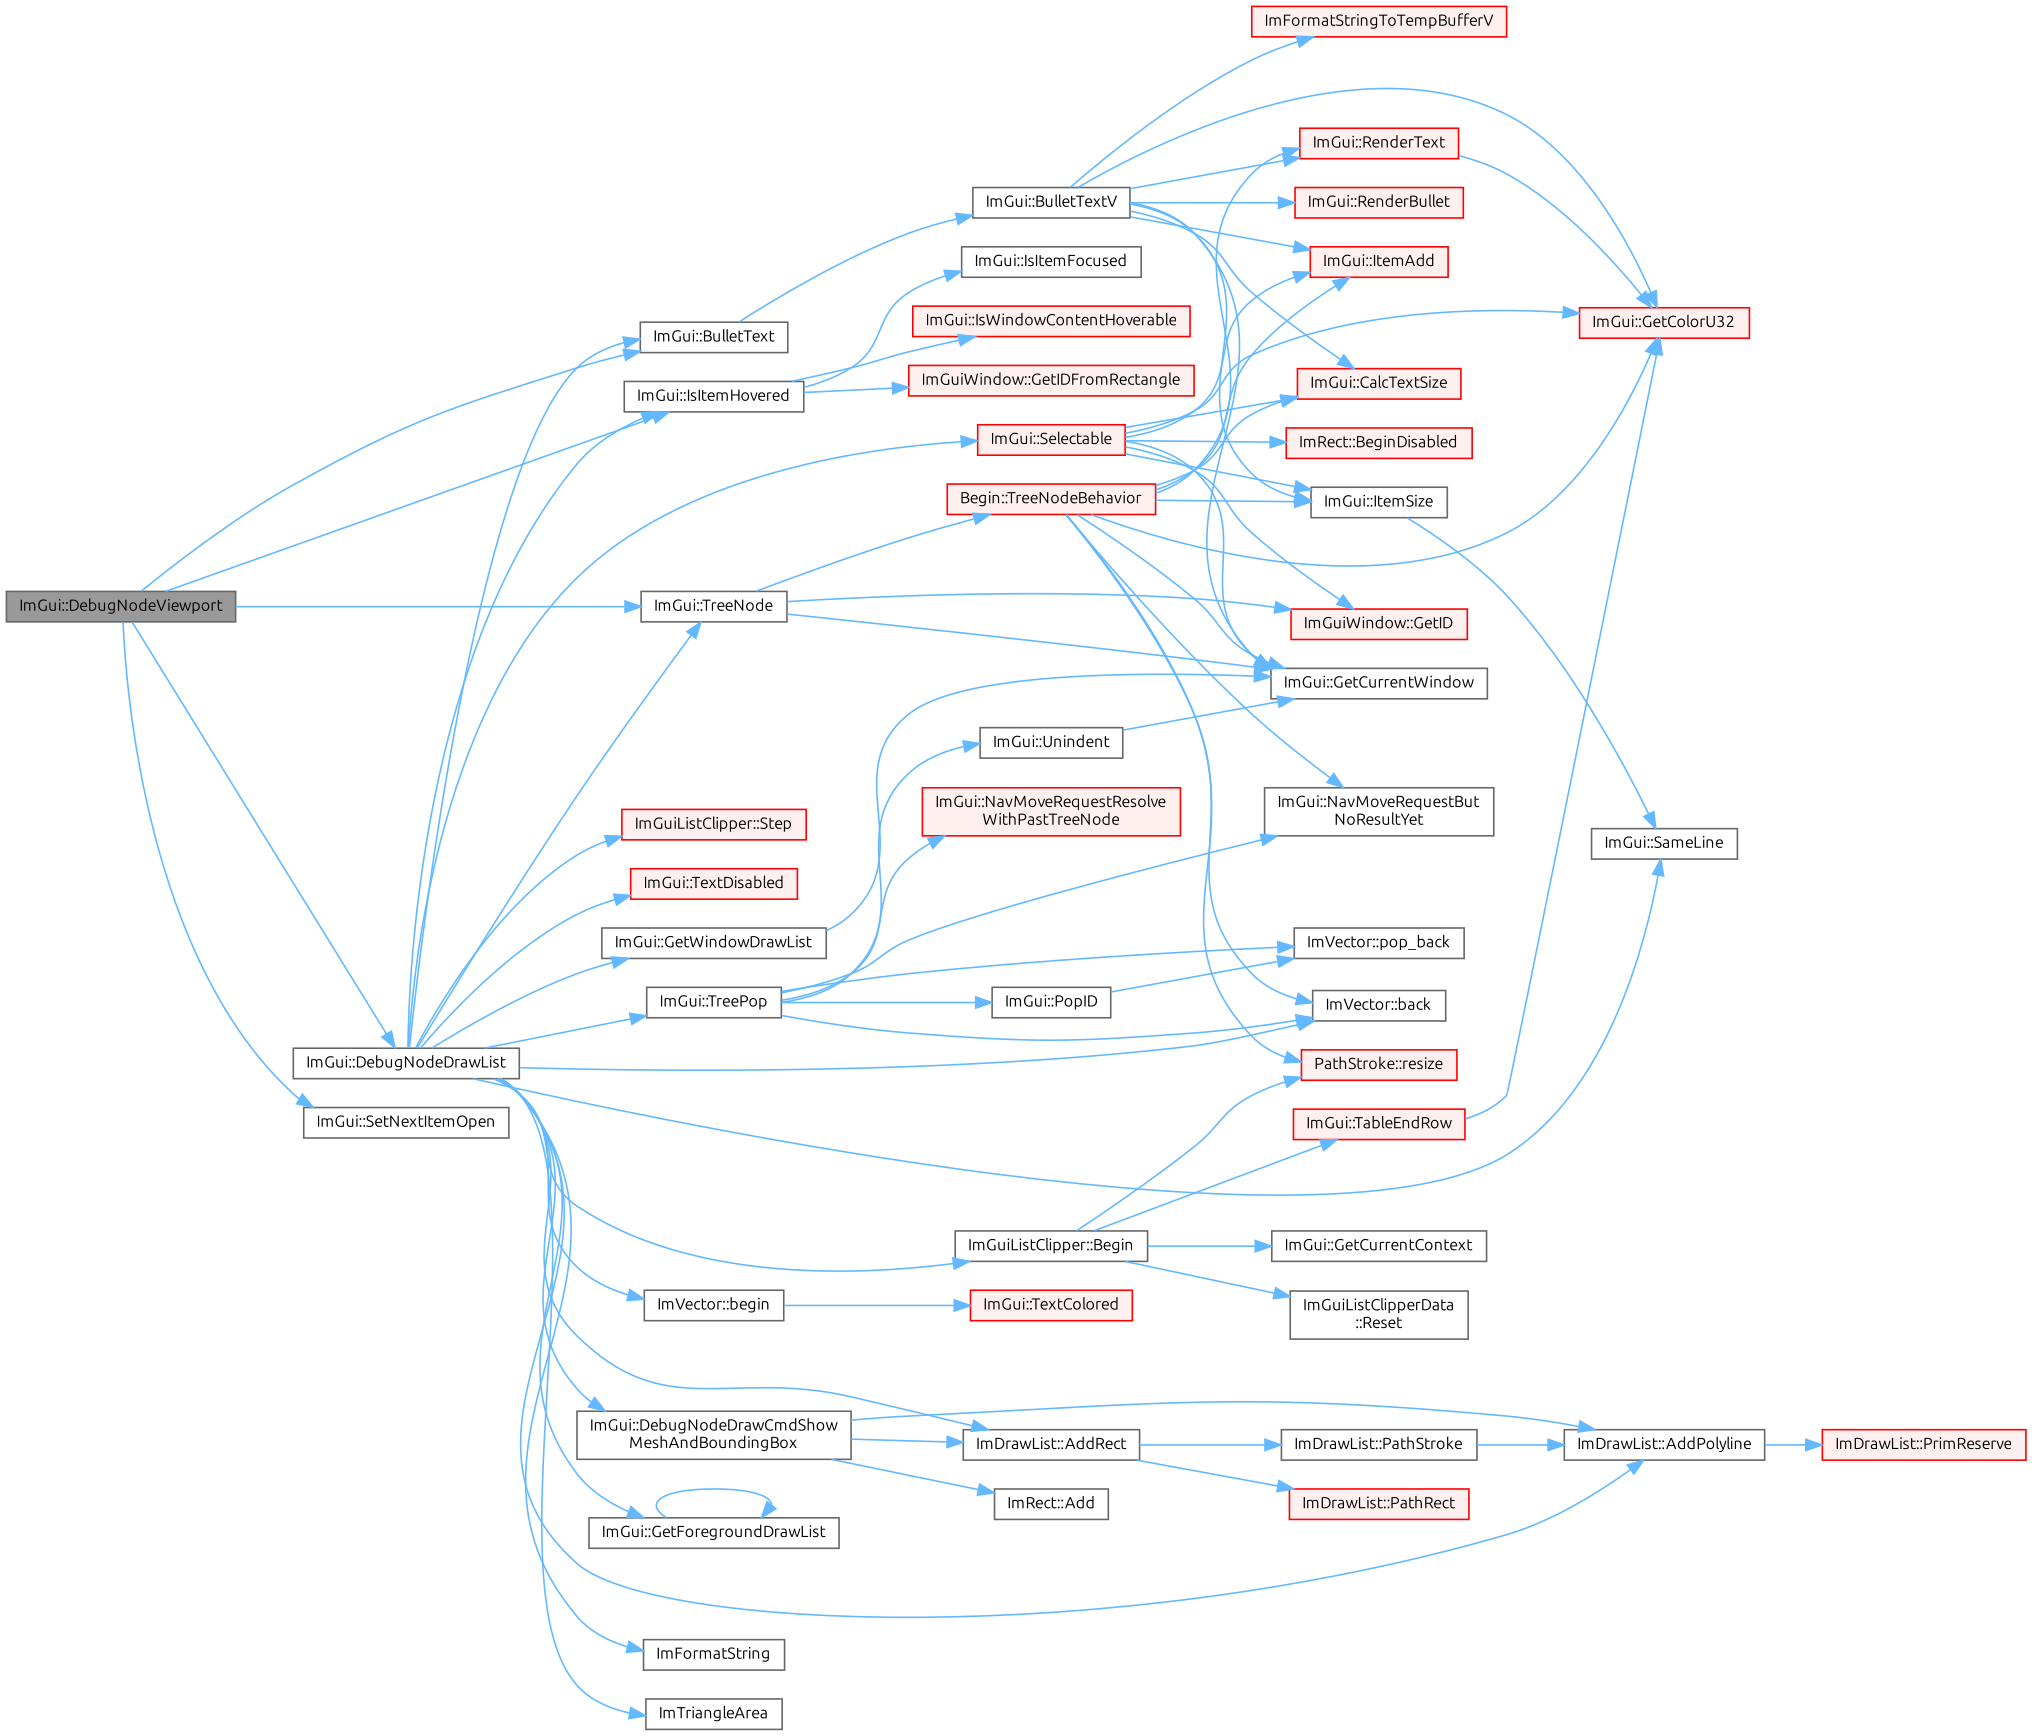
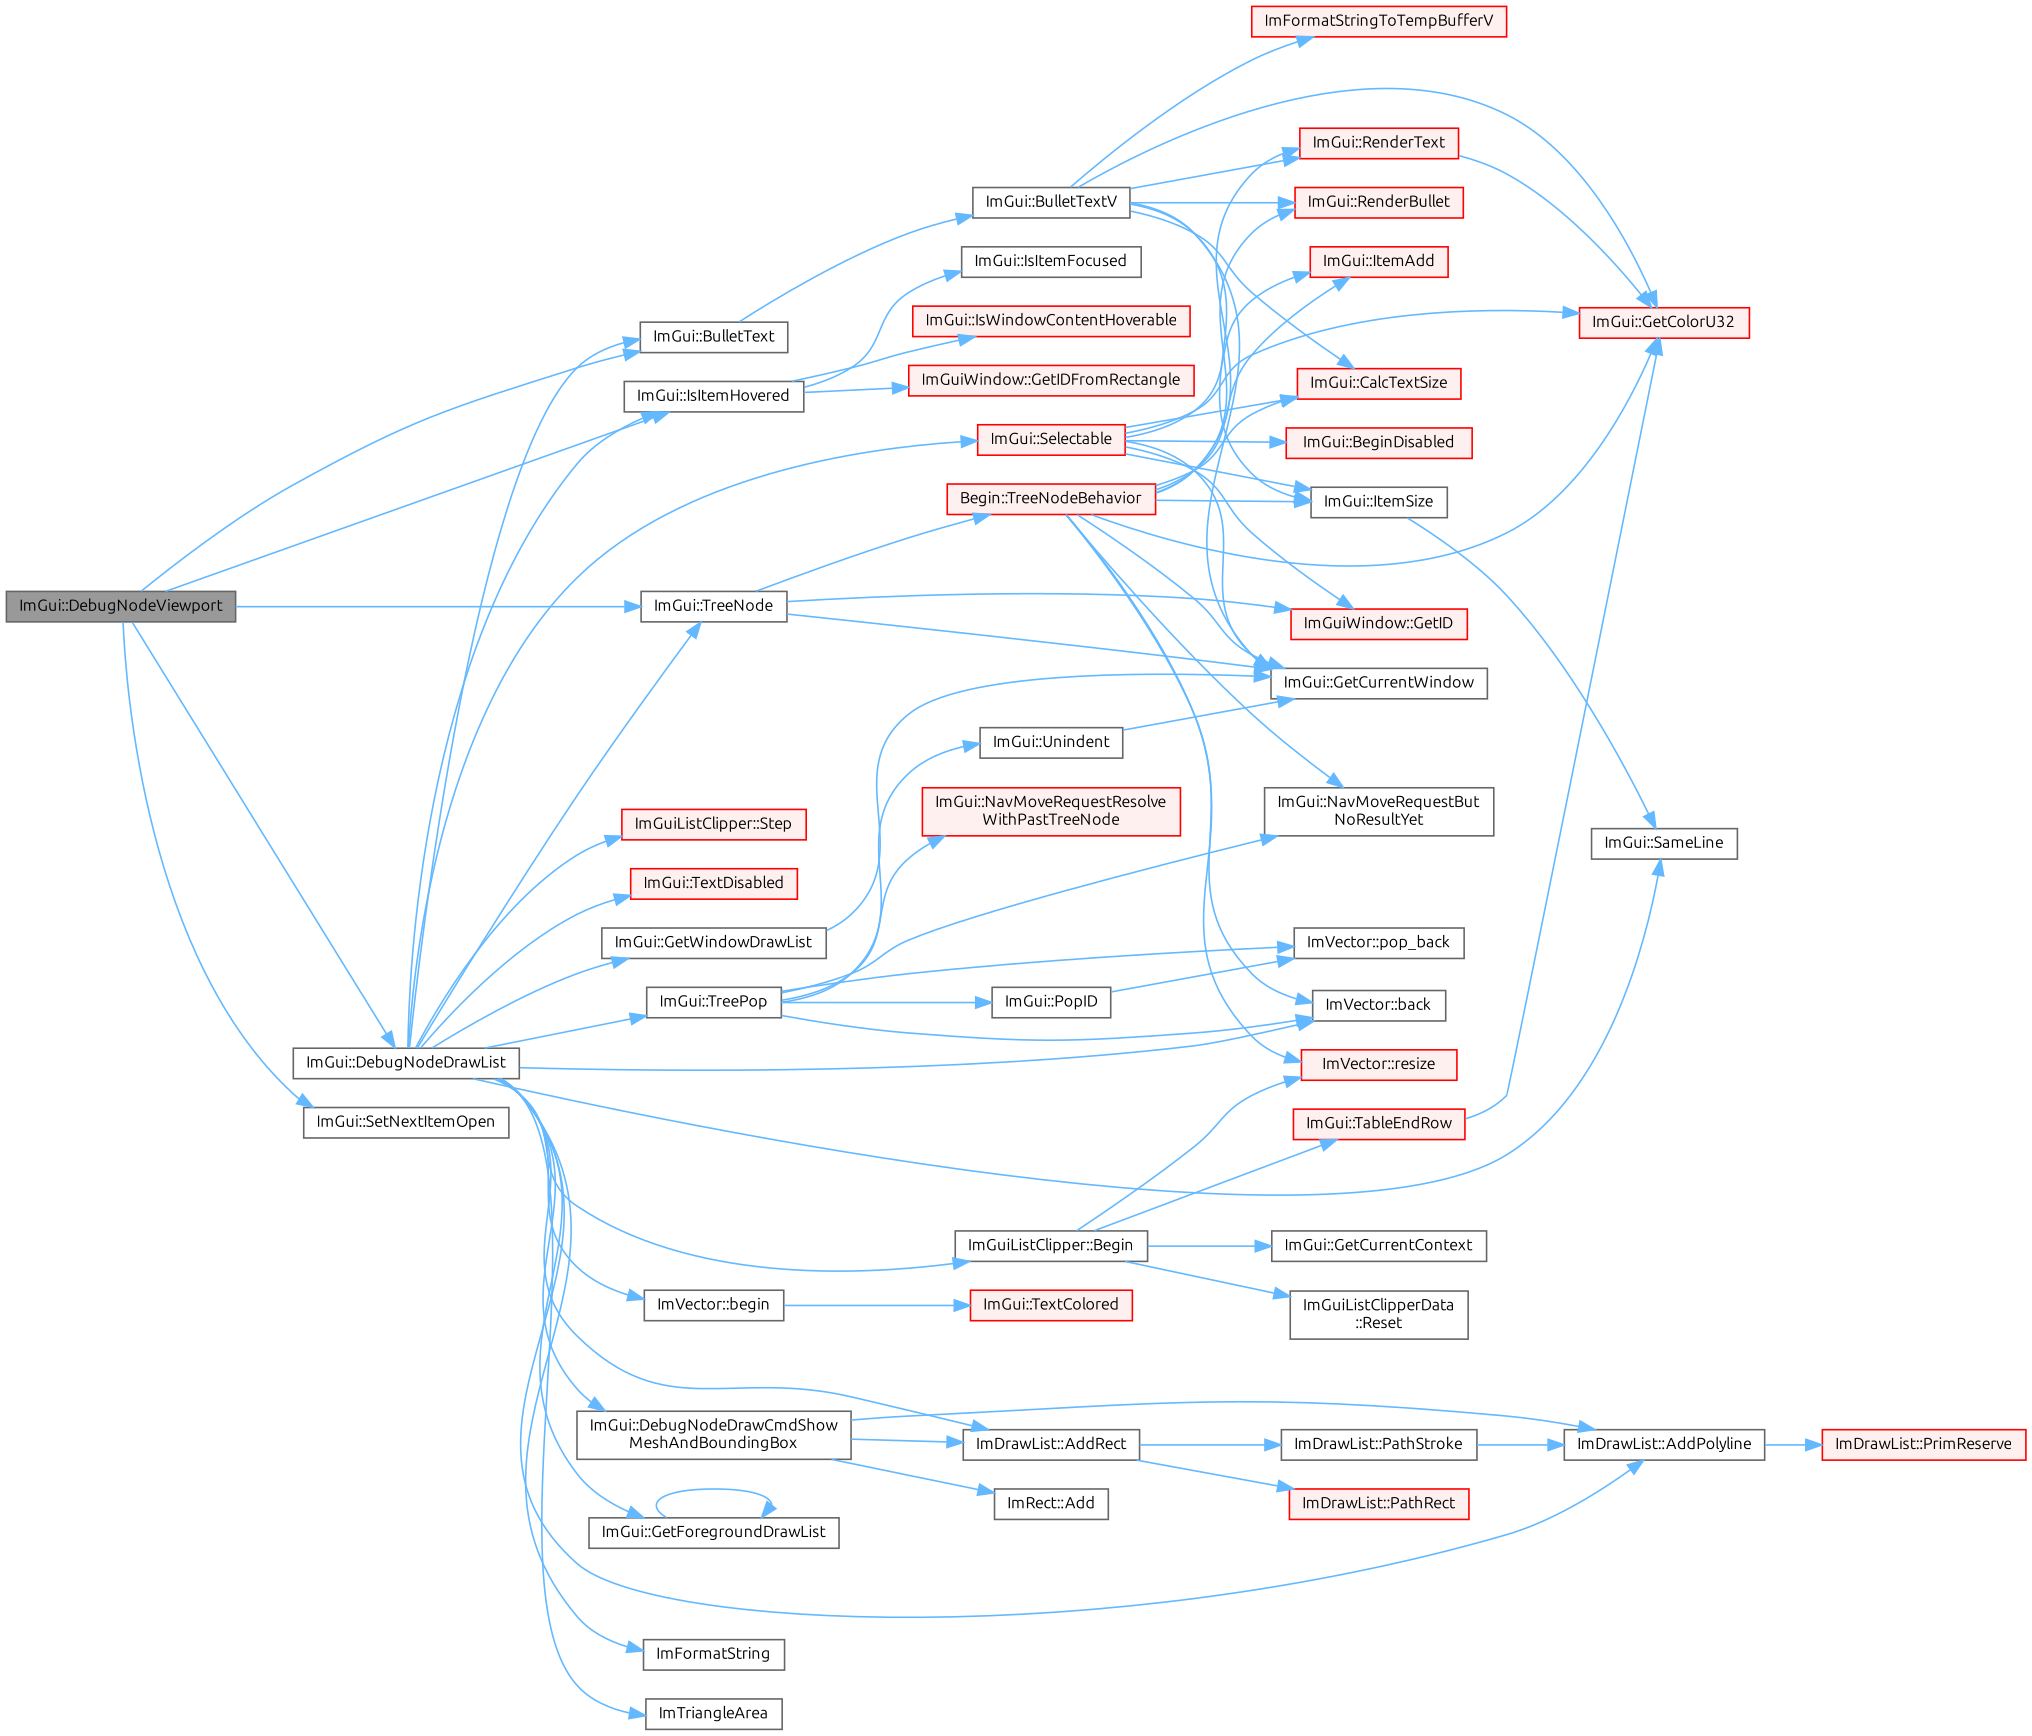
edge "ImGui::BulletTextV" -> "ImGui::ItemAdd": removed
edge "Begin::TreeNodeBehavior" -> "ImGui::RenderBullet": added
node "ImRect::BeginDisabled": label "ImRect::BeginDisabled" -> "ImGui::BeginDisabled"
node "PathStroke::resize": label "PathStroke::resize" -> "ImVector::resize"
